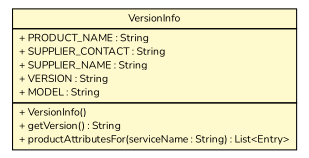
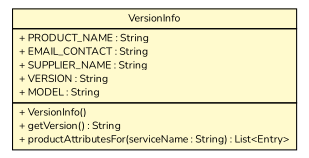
node "VersionInfo": text "+ SUPPLIER_CONTACT : String" -> "+ EMAIL_CONTACT : String"
